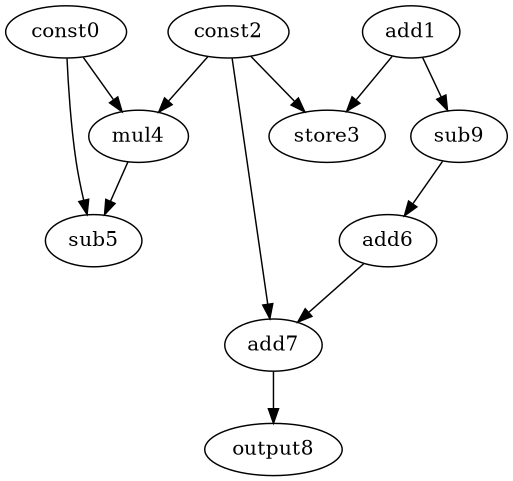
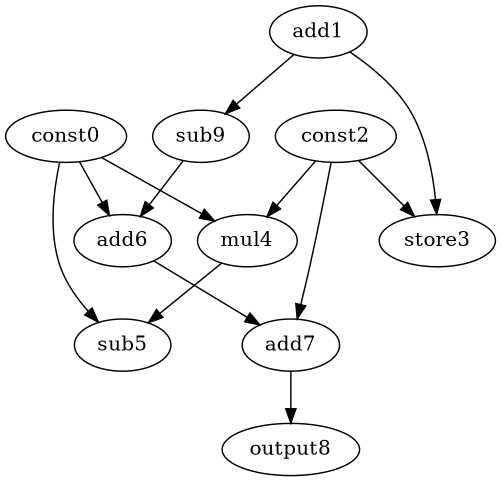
edge "const0" -> "add6": added
